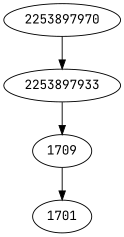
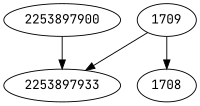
node "2253897970": label "2253897970" -> "2253897900"
edge "2253897933" -> "1709": reversed
node "1701": label "1701" -> "1708"
